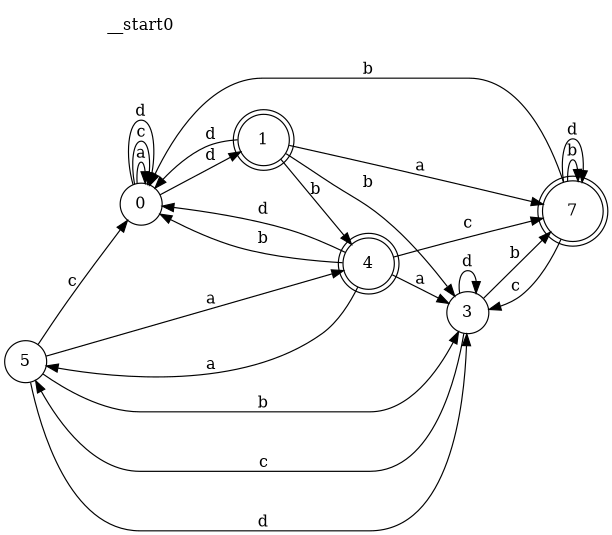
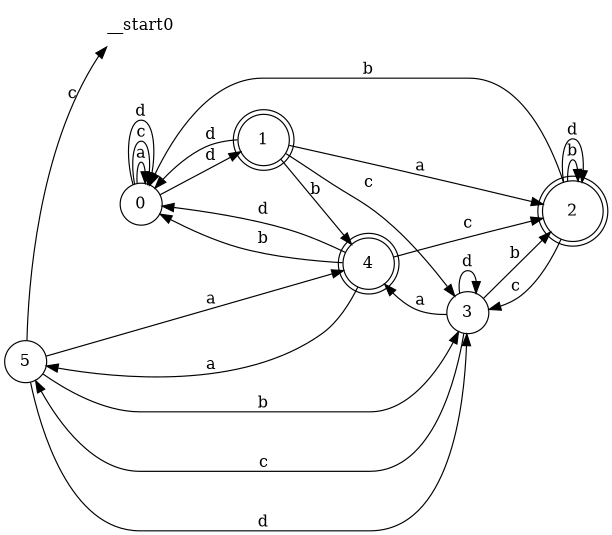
edge "1" -> "3": label "b" -> "c"
node "7": label "7" -> "2"
edge "5" -> "0": now "5" -> "__start0"
edge "4" -> "3": reversed
